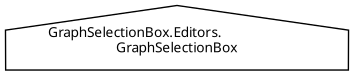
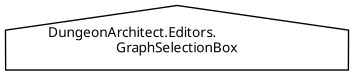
node "GraphSelectionBox.Editors. GraphSelectionBox": label "GraphSelectionBox.Editors. GraphSelectionBox" -> "DungeonArchitect.Editors. GraphSelectionBox"
